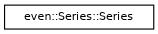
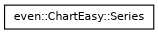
node "even::Series::Series": label "even::Series::Series" -> "even::ChartEasy::Series"
